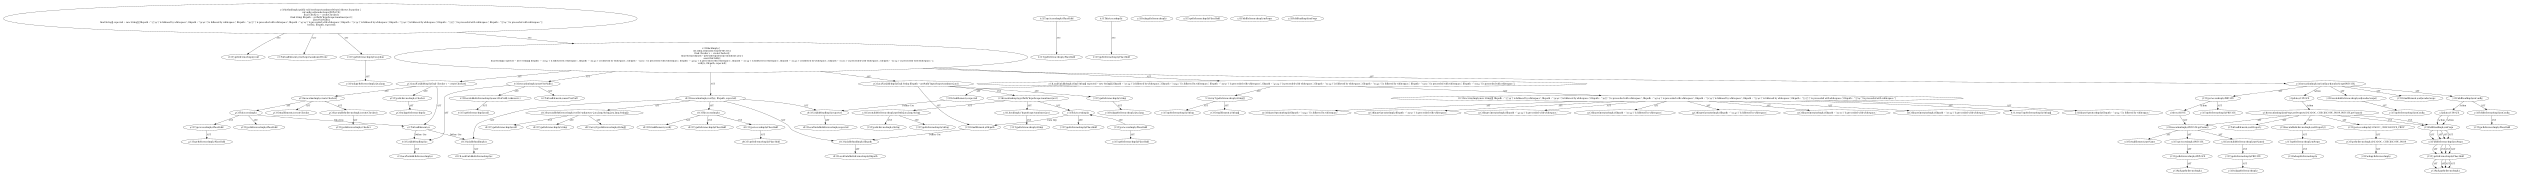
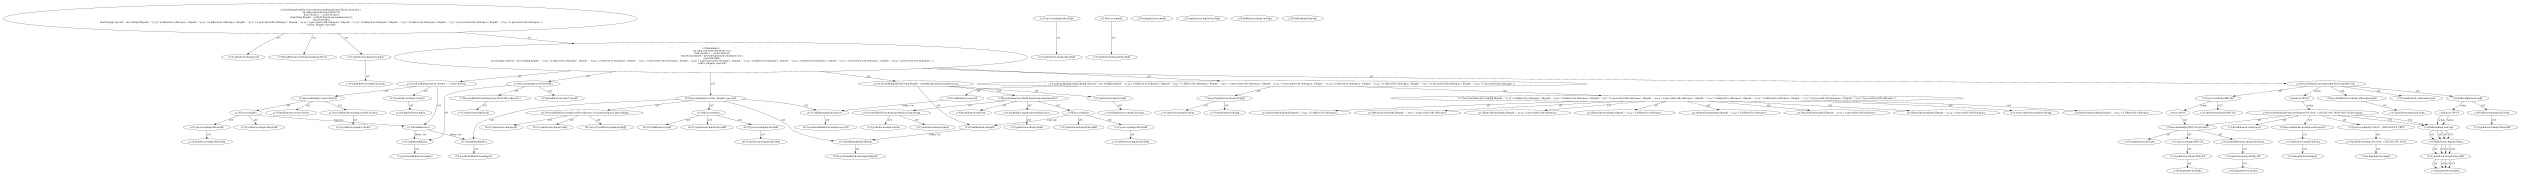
node "5:CtVirtualElement@getPath": added
edge "5:CtTypeAccessImpl@PlaceHold" -> "5:CtThisAccessImpl@": reversed
